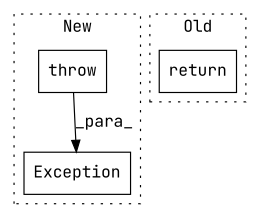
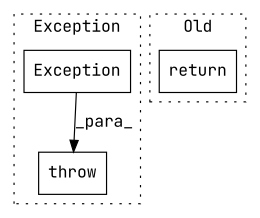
cluster "New": label "New" -> "Exception"
edge "throw" -> "Exception": reversed
